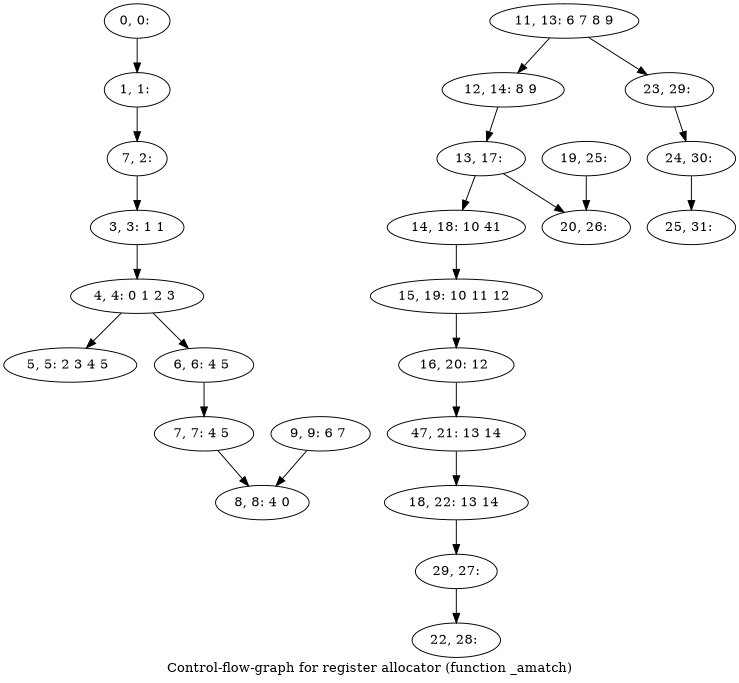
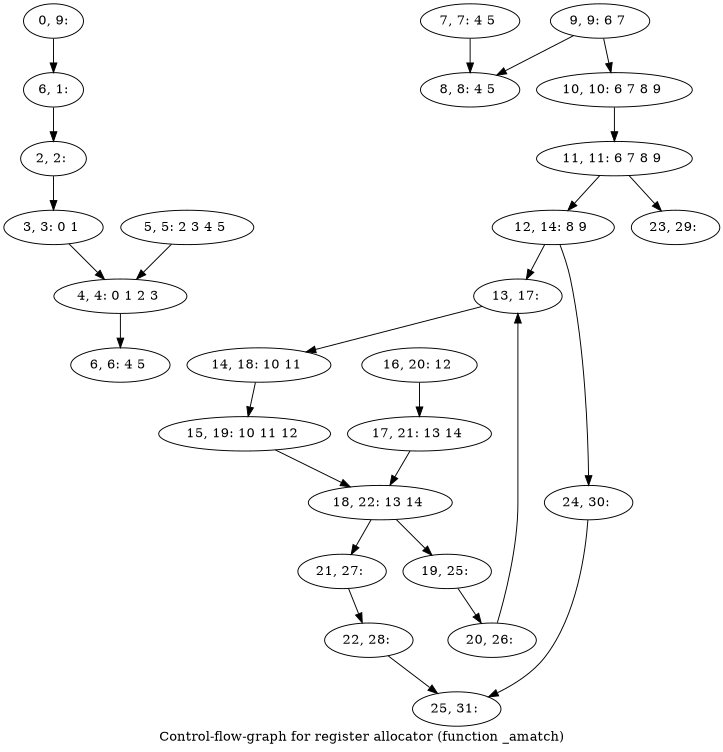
node "0, 0:": label "0, 0:" -> "0, 9:"
node "11, 13: 6 7 8 9": label "11, 13: 6 7 8 9" -> "11, 11: 6 7 8 9"
node "1, 1:": label "1, 1:" -> "6, 1:"
node "10, 10: 6 7 8 9": added
edge "23, 29:" -> "24, 30:": now "12, 14: 8 9" -> "24, 30:"
node "7, 2:": label "7, 2:" -> "2, 2:"
edge "13, 17:" -> "20, 26:": reversed
node "3, 3: 1 1": label "3, 3: 1 1" -> "3, 3: 0 1"
node "14, 18: 10 41": label "14, 18: 10 41" -> "14, 18: 10 11"
edge "15, 19: 10 11 12" -> "16, 20: 12": now "15, 19: 10 11 12" -> "18, 22: 13 14"
edge "4, 4: 0 1 2 3" -> "5, 5: 2 3 4 5": reversed
edge "6, 6: 4 5" -> "7, 7: 4 5": removed
node "47, 21: 13 14": label "47, 21: 13 14" -> "17, 21: 13 14"
node "8, 8: 4 0": label "8, 8: 4 0" -> "8, 8: 4 5"
edge "18, 22: 13 14" -> "19, 25:": added
node "29, 27:": label "29, 27:" -> "21, 27:"
edge "22, 28:" -> "25, 31:": added
